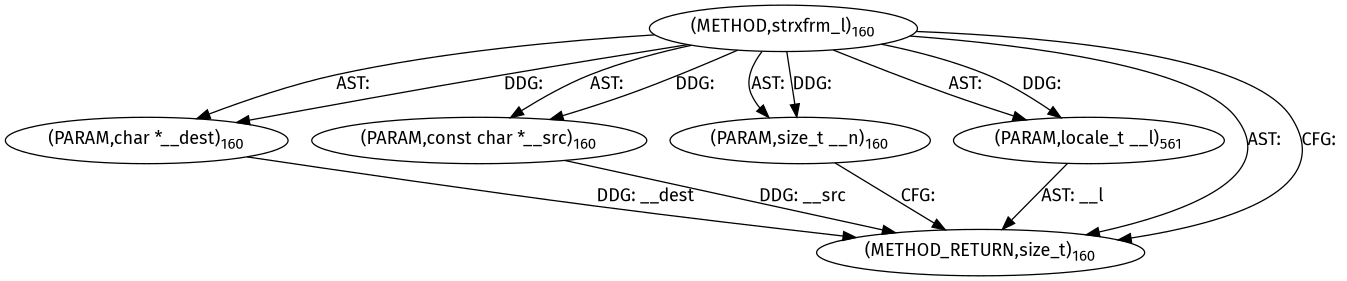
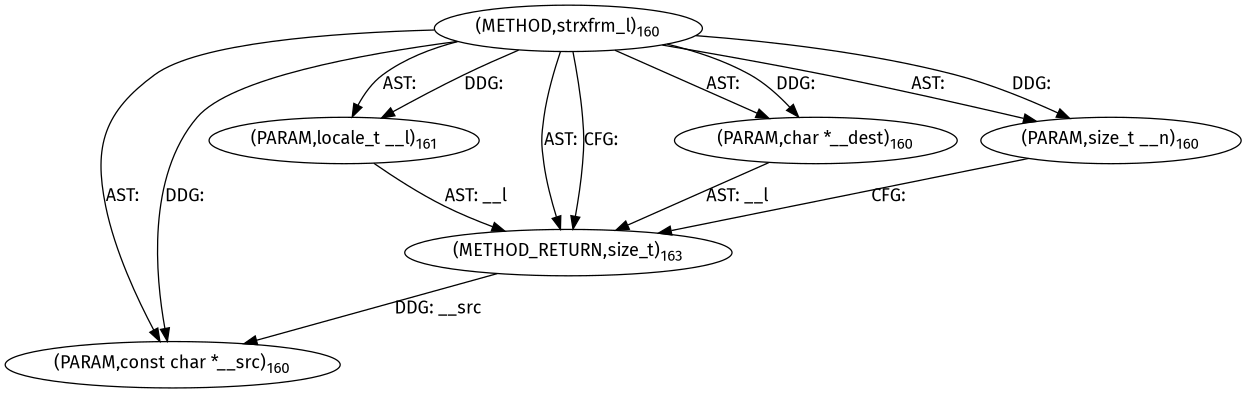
node "(PARAM,locale_t __l)": text "561" -> "161"
edge "(PARAM,const char *__src)" -> "(METHOD_RETURN,size_t)": reversed
edge "(PARAM,char *__dest)" -> "(METHOD_RETURN,size_t)": label "DDG: __dest" -> "AST: __l"
node "(METHOD_RETURN,size_t)": text "160" -> "163"
